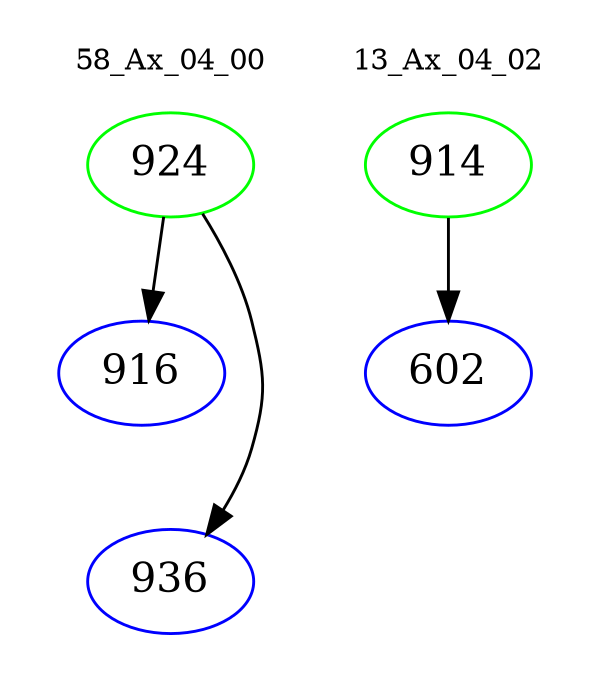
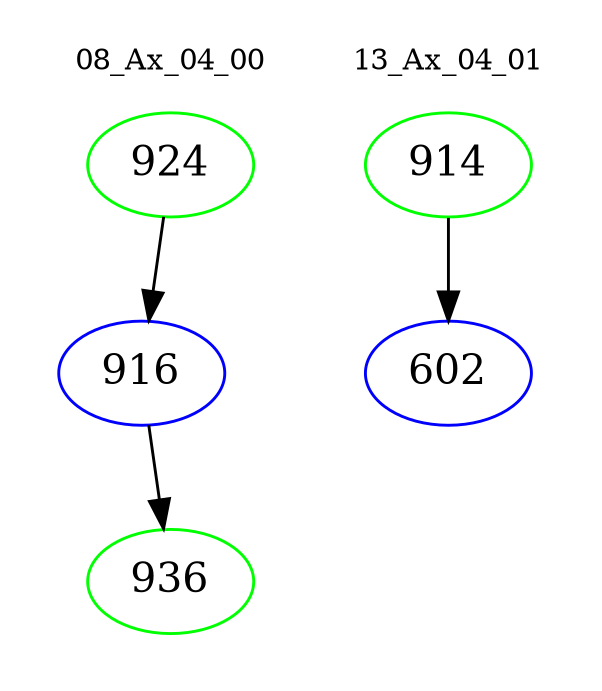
cluster "58_Ax_04_00": label "58_Ax_04_00" -> "08_Ax_04_00"
cluster "13_Ax_04_02": label "13_Ax_04_02" -> "13_Ax_04_01"
edge "924" -> "936": now "916" -> "936"
node "936": color blue -> green
